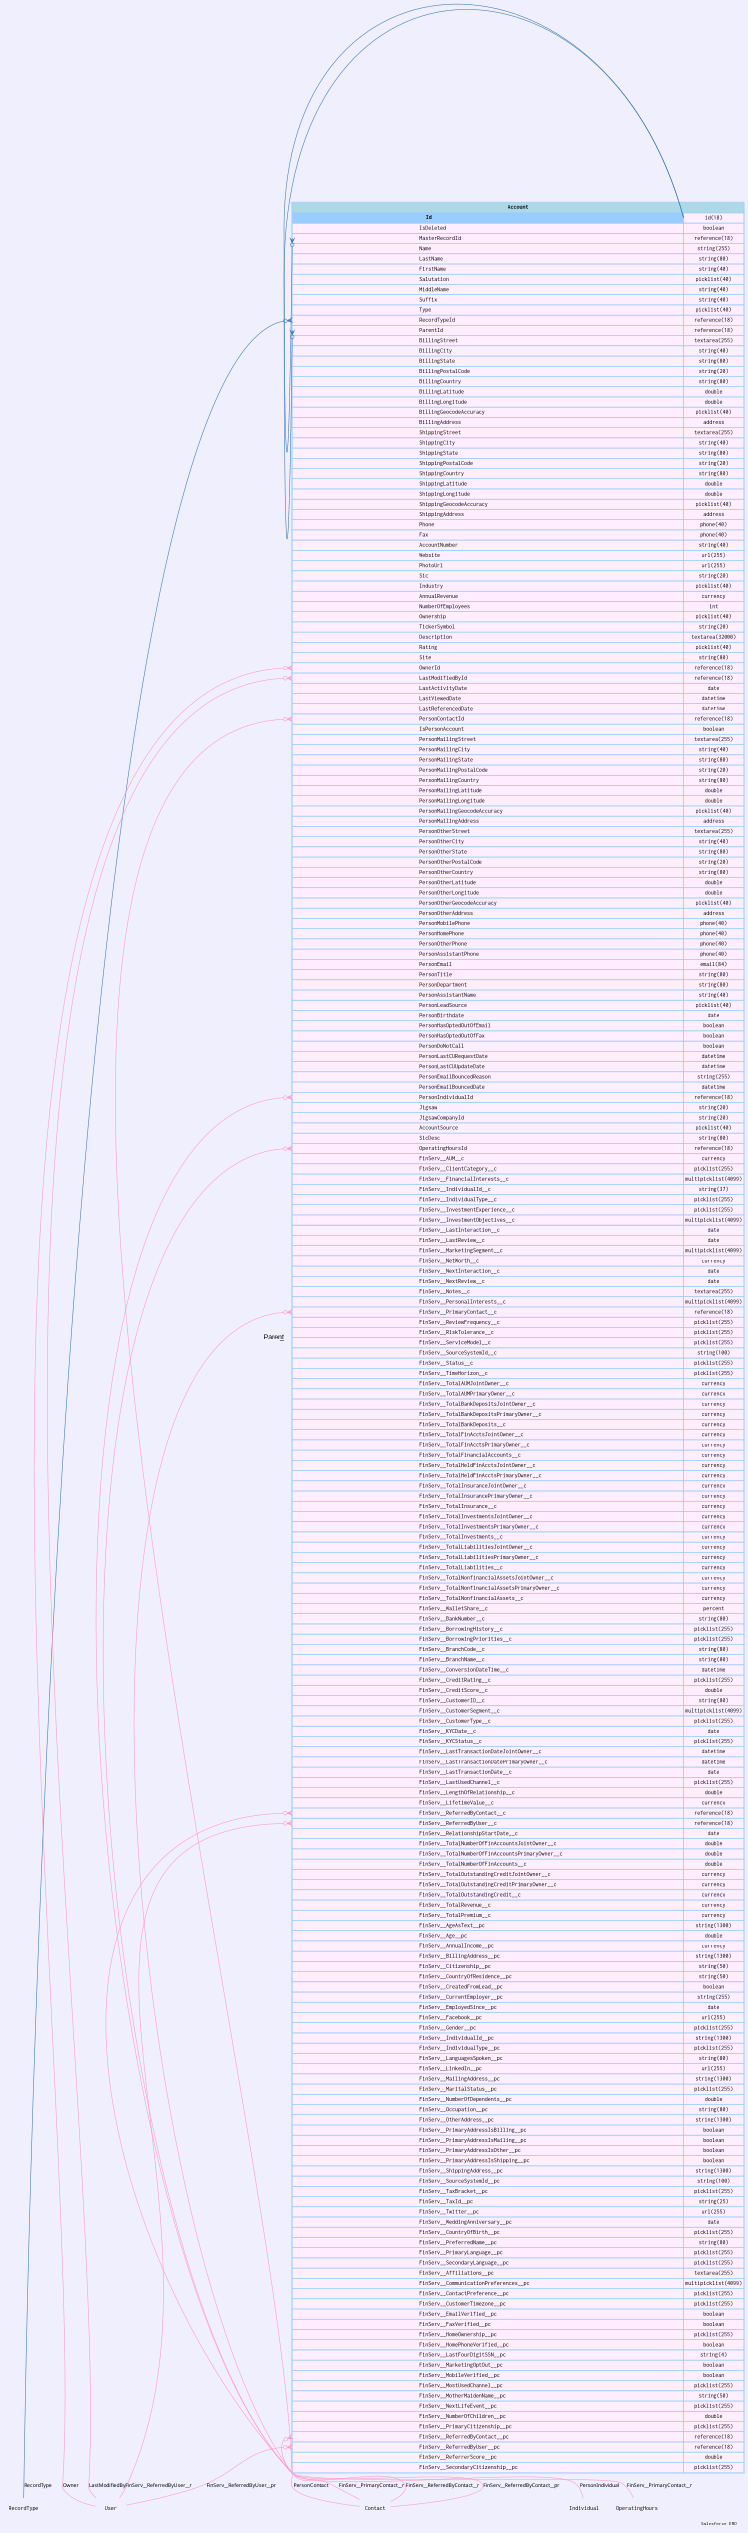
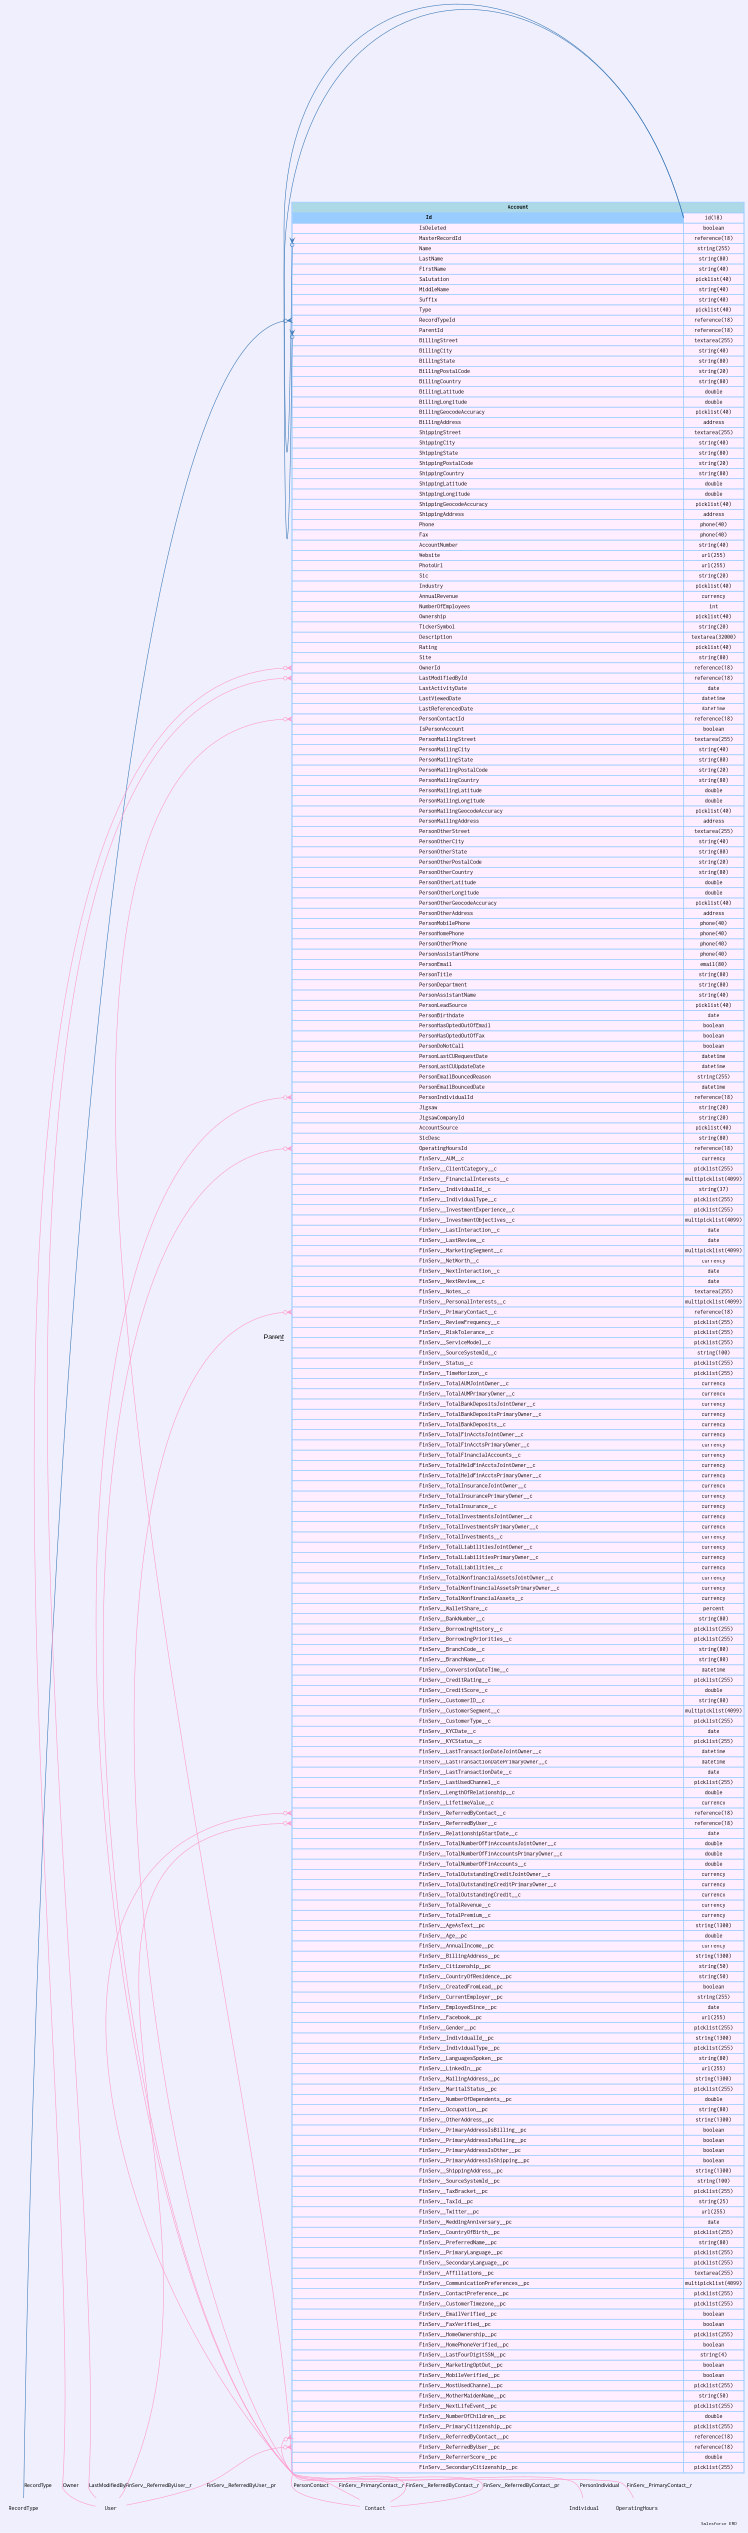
node "Account": text "email(84)" -> "email(80)"
